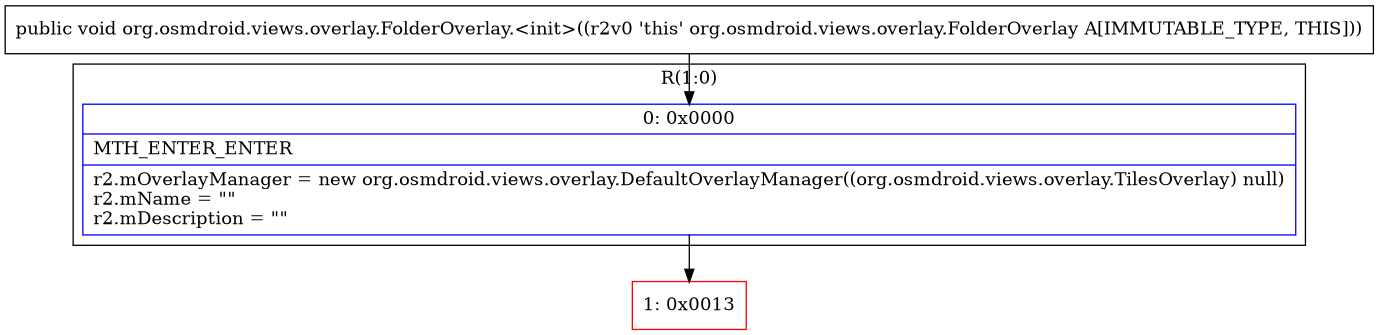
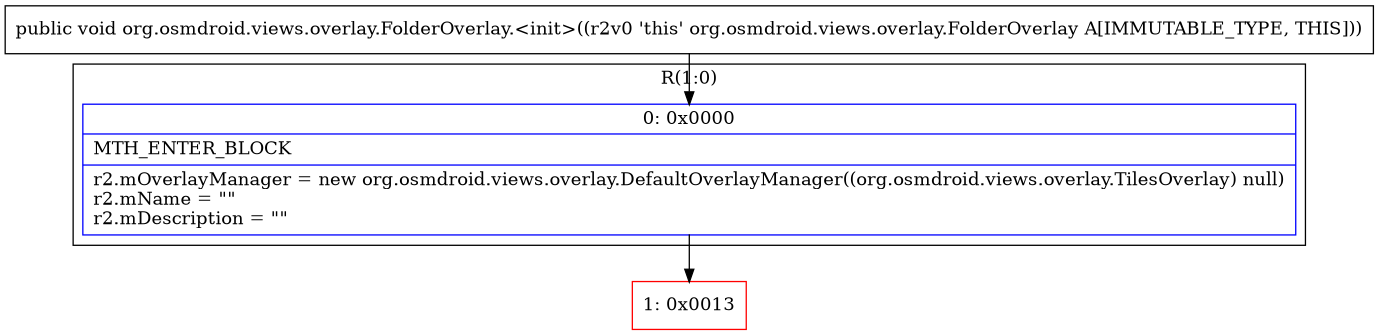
node "0: 0x0000": text "MTH_ENTER_ENTER" -> "MTH_ENTER_BLOCK"
